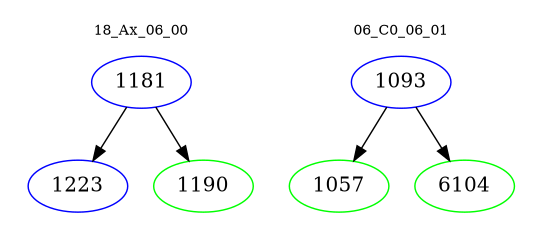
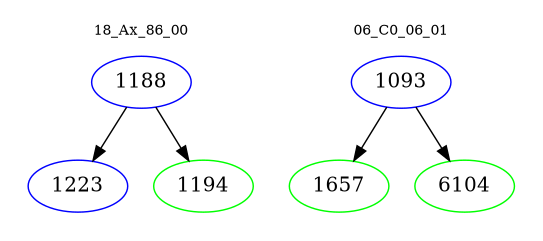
cluster "18_Ax_06_00": label "18_Ax_06_00" -> "18_Ax_86_00"
node "1181": label "1181" -> "1188"
node "1190": label "1190" -> "1194"
node "1057": label "1057" -> "1657"
